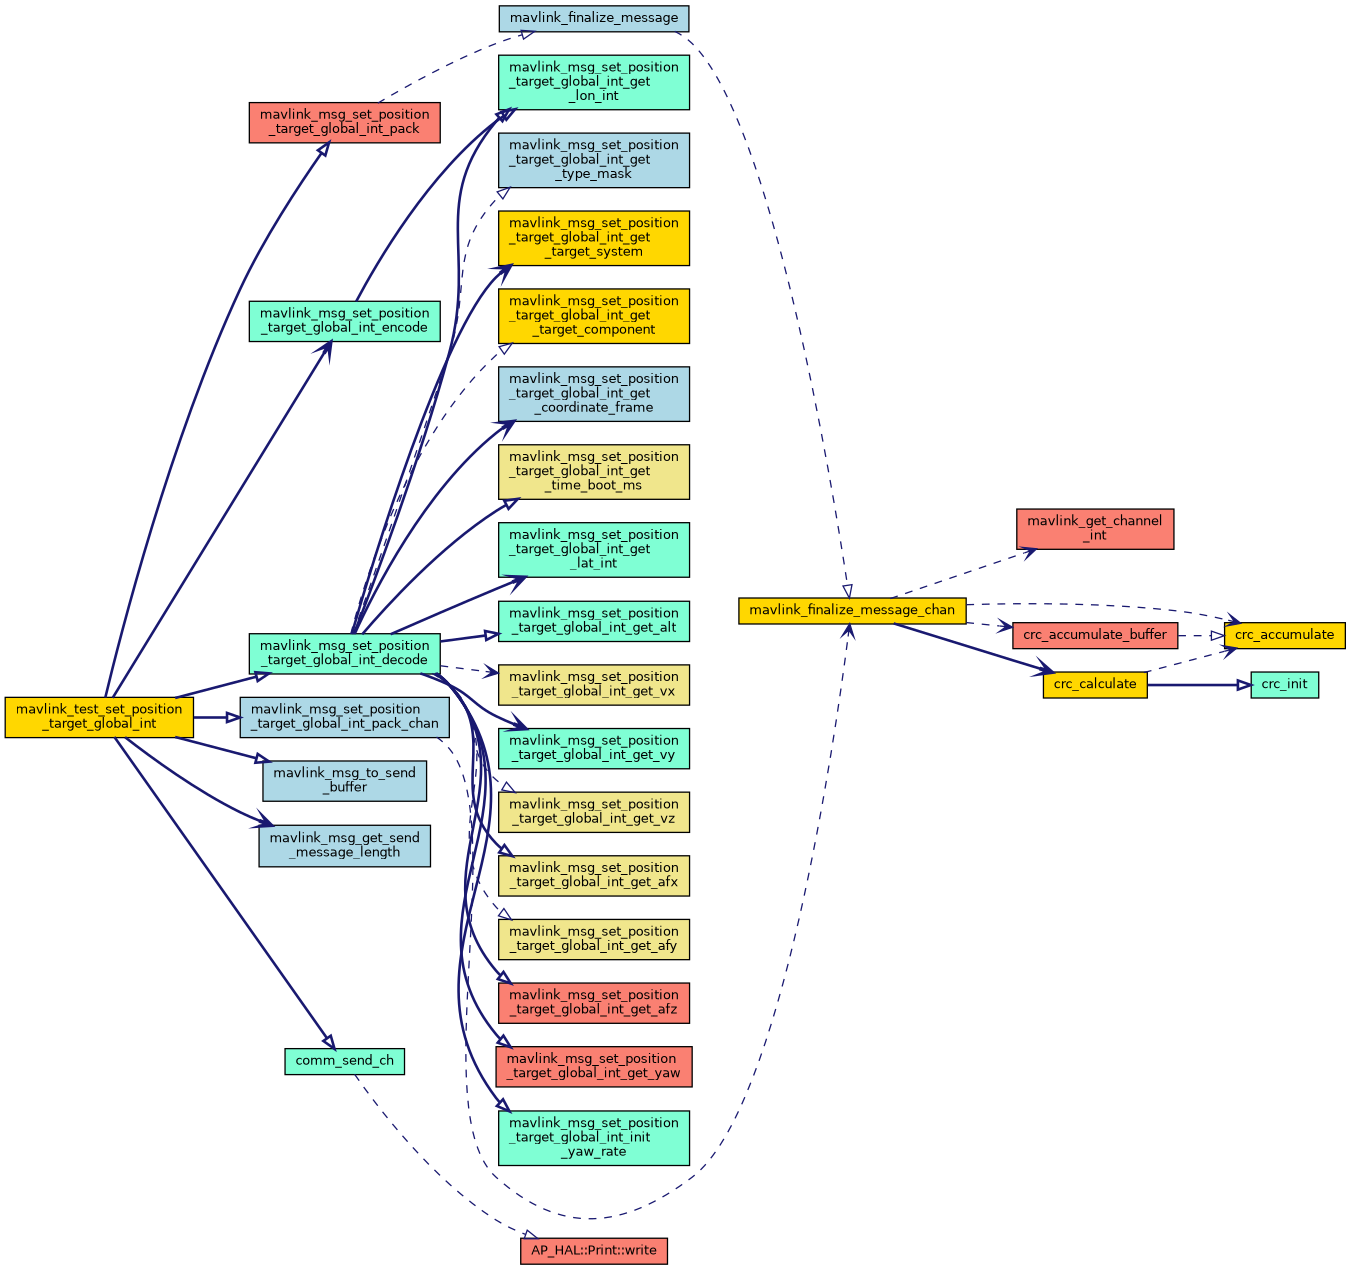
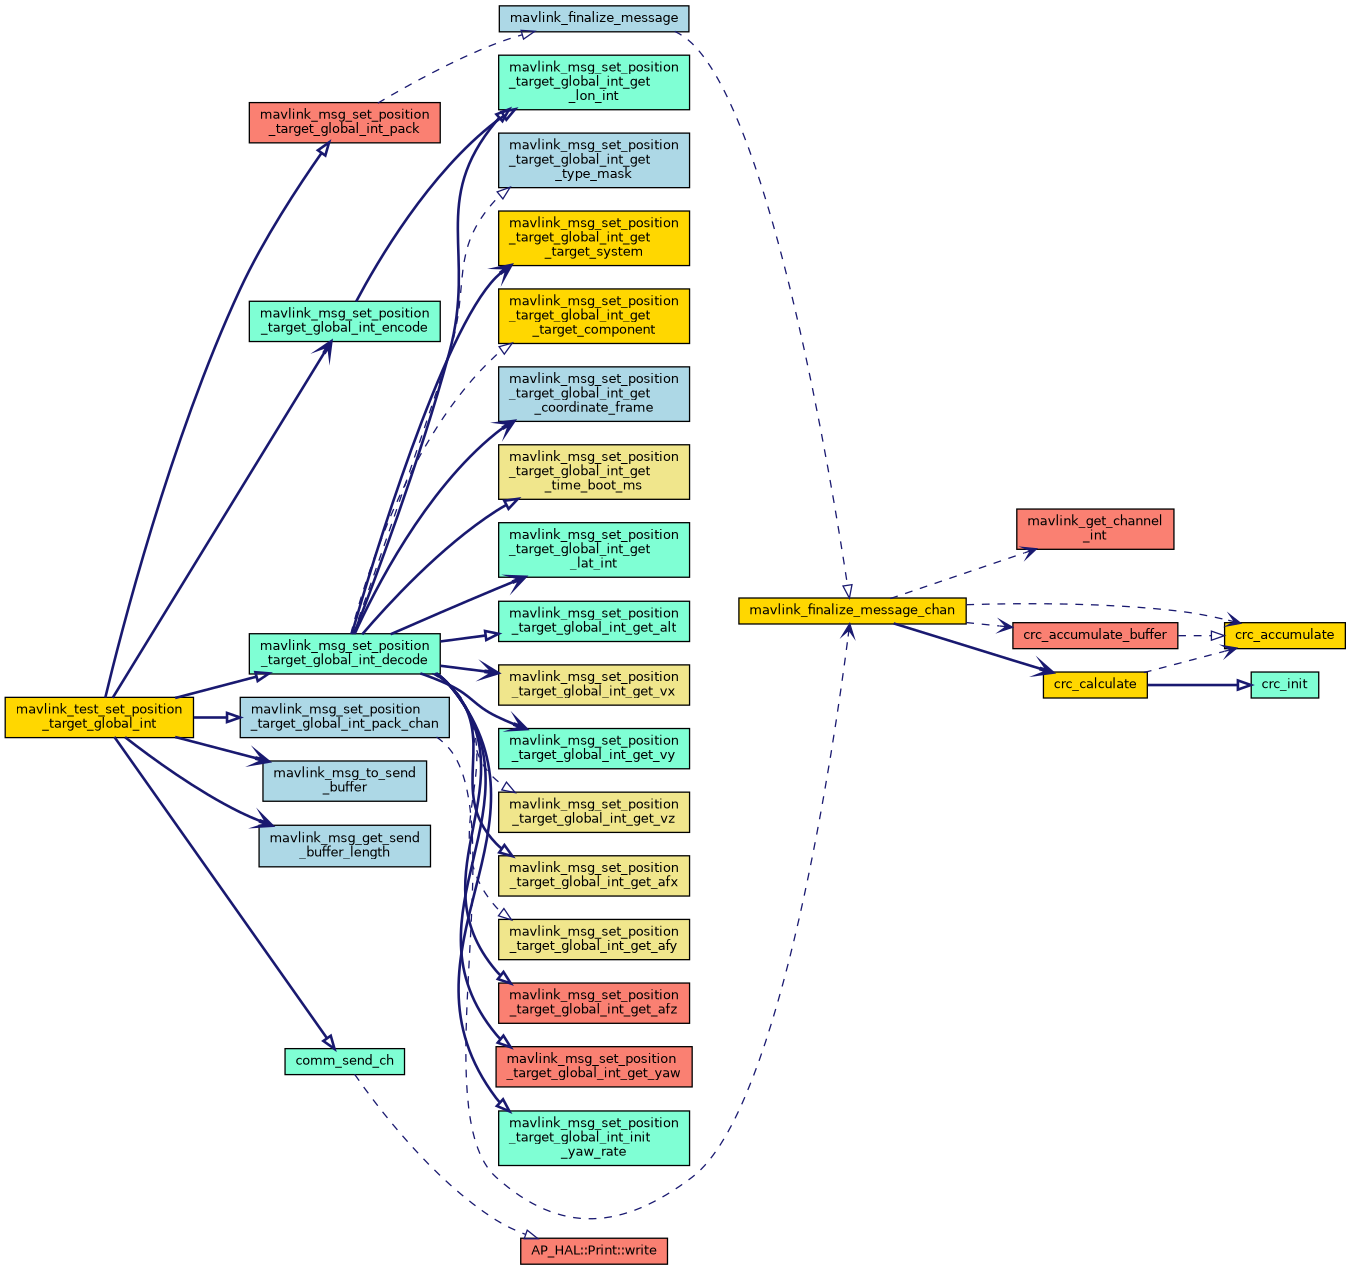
edge "mavlink_msg_set_position _target_global_int_decode" -> "mavlink_msg_set_position _target_global_int_get_vx": style dashed -> bold
edge "mavlink_test_set_position _target_global_int" -> "mavlink_msg_to_send _buffer": arrowhead onormal -> vee
node "mavlink_msg_get_send _message_length": label "mavlink_msg_get_send _message_length" -> "mavlink_msg_get_send _buffer_length"
